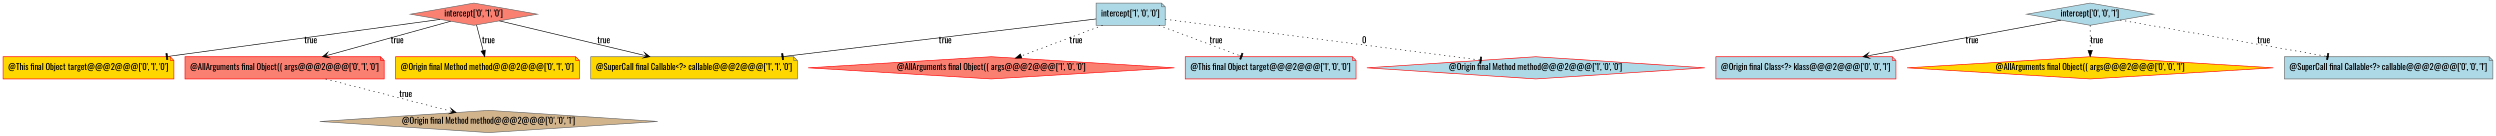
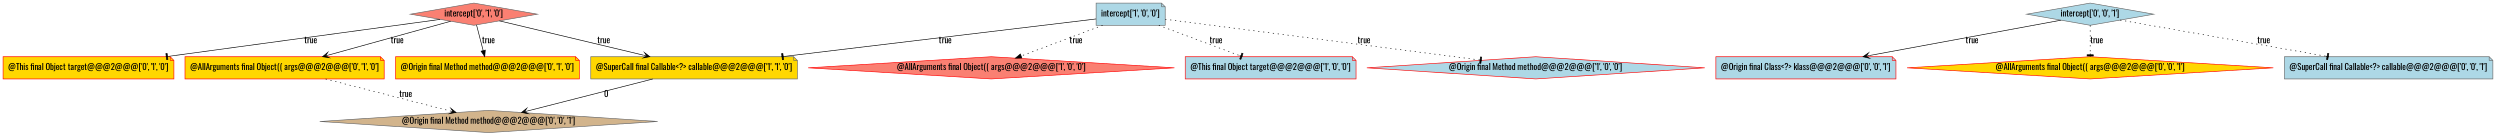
edge "intercept['0', '0', '1']" -> "@AllArguments final Object(( args@@@2@@@['0', '0', '1']": arrowhead normal -> tee
edge "intercept['1', '0', '0']" -> "@Origin final Method method@@@2@@@['1', '0', '0']": label "0" -> "true"
node "@AllArguments final Object(( args@@@2@@@['0', '1', '0']": fillcolor salmon -> gold
edge "@SuperCall final Callable<?> callable@@@2@@@['1', '1', '0']" -> "@Origin final Method method@@@2@@@['0', '0', '1']": added, label "0"
